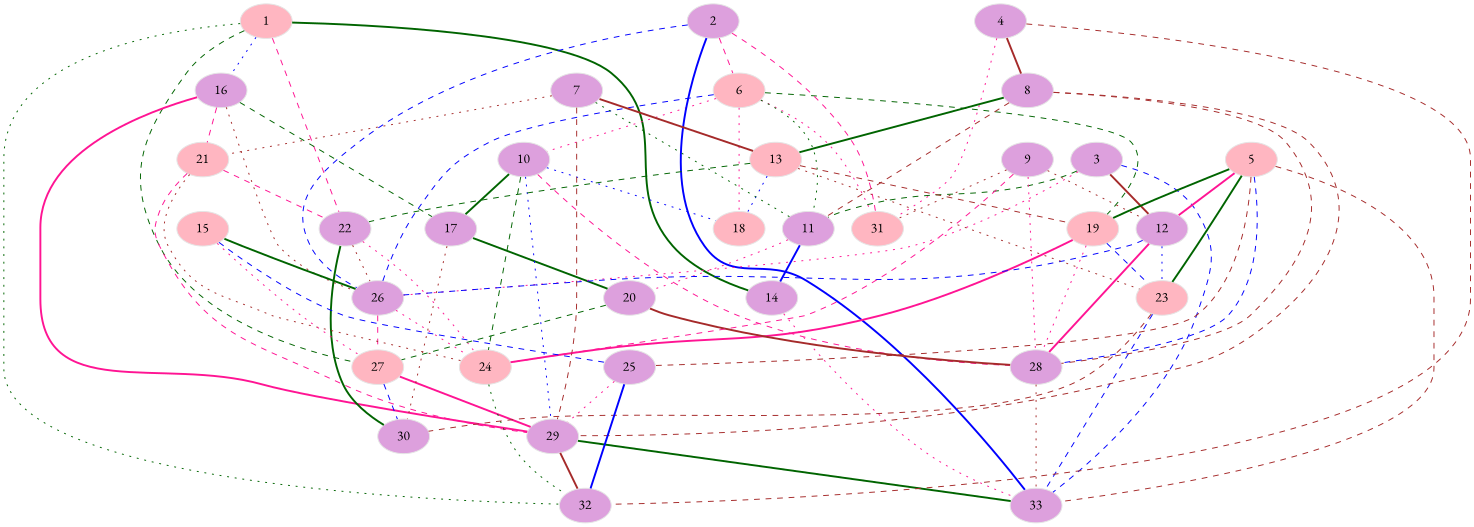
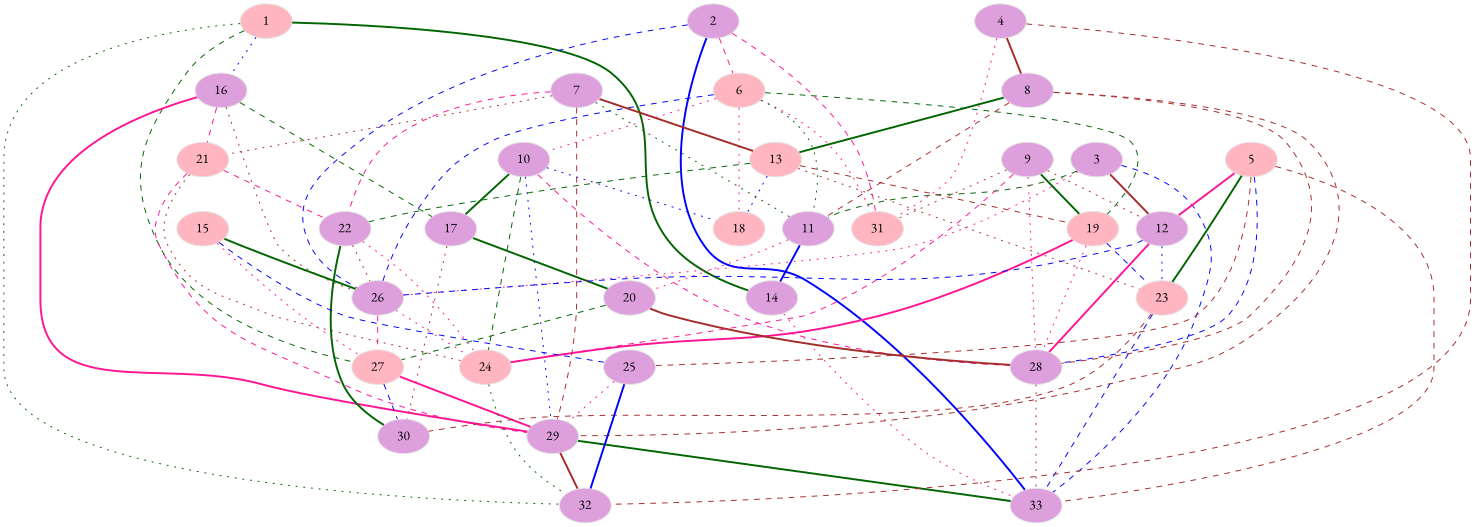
edge "1" -- "22": now "7" -- "22"
edge "5" -- "19": now "9" -- "19"
